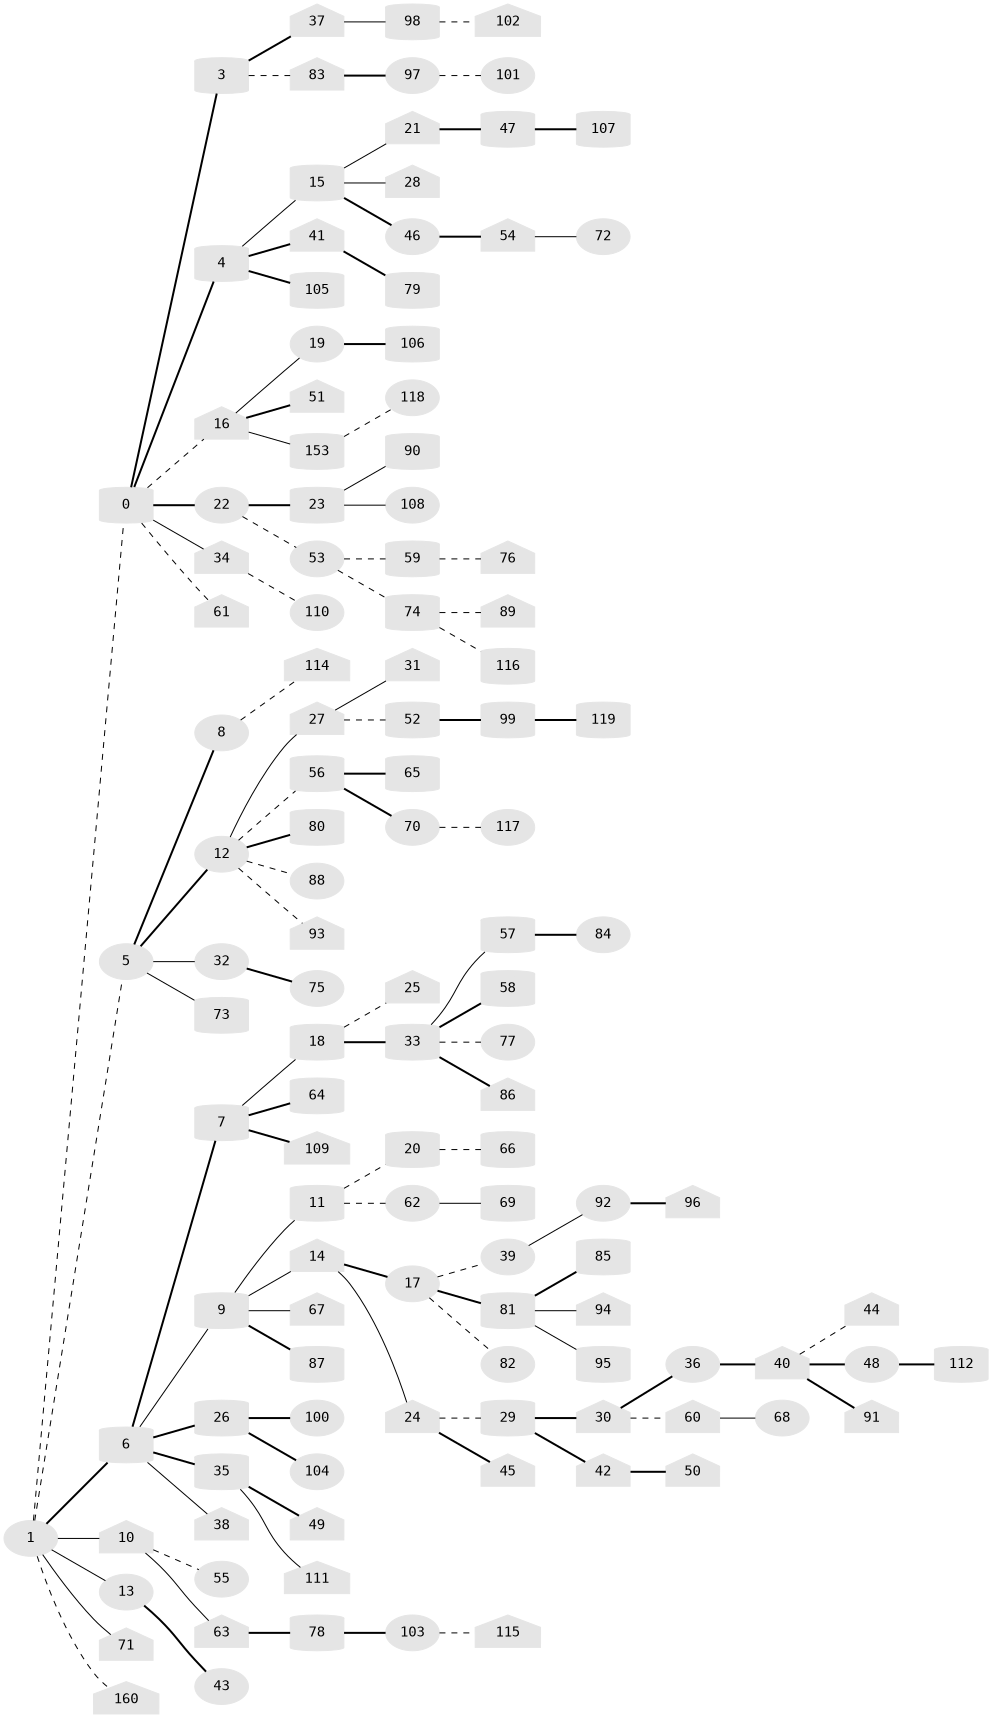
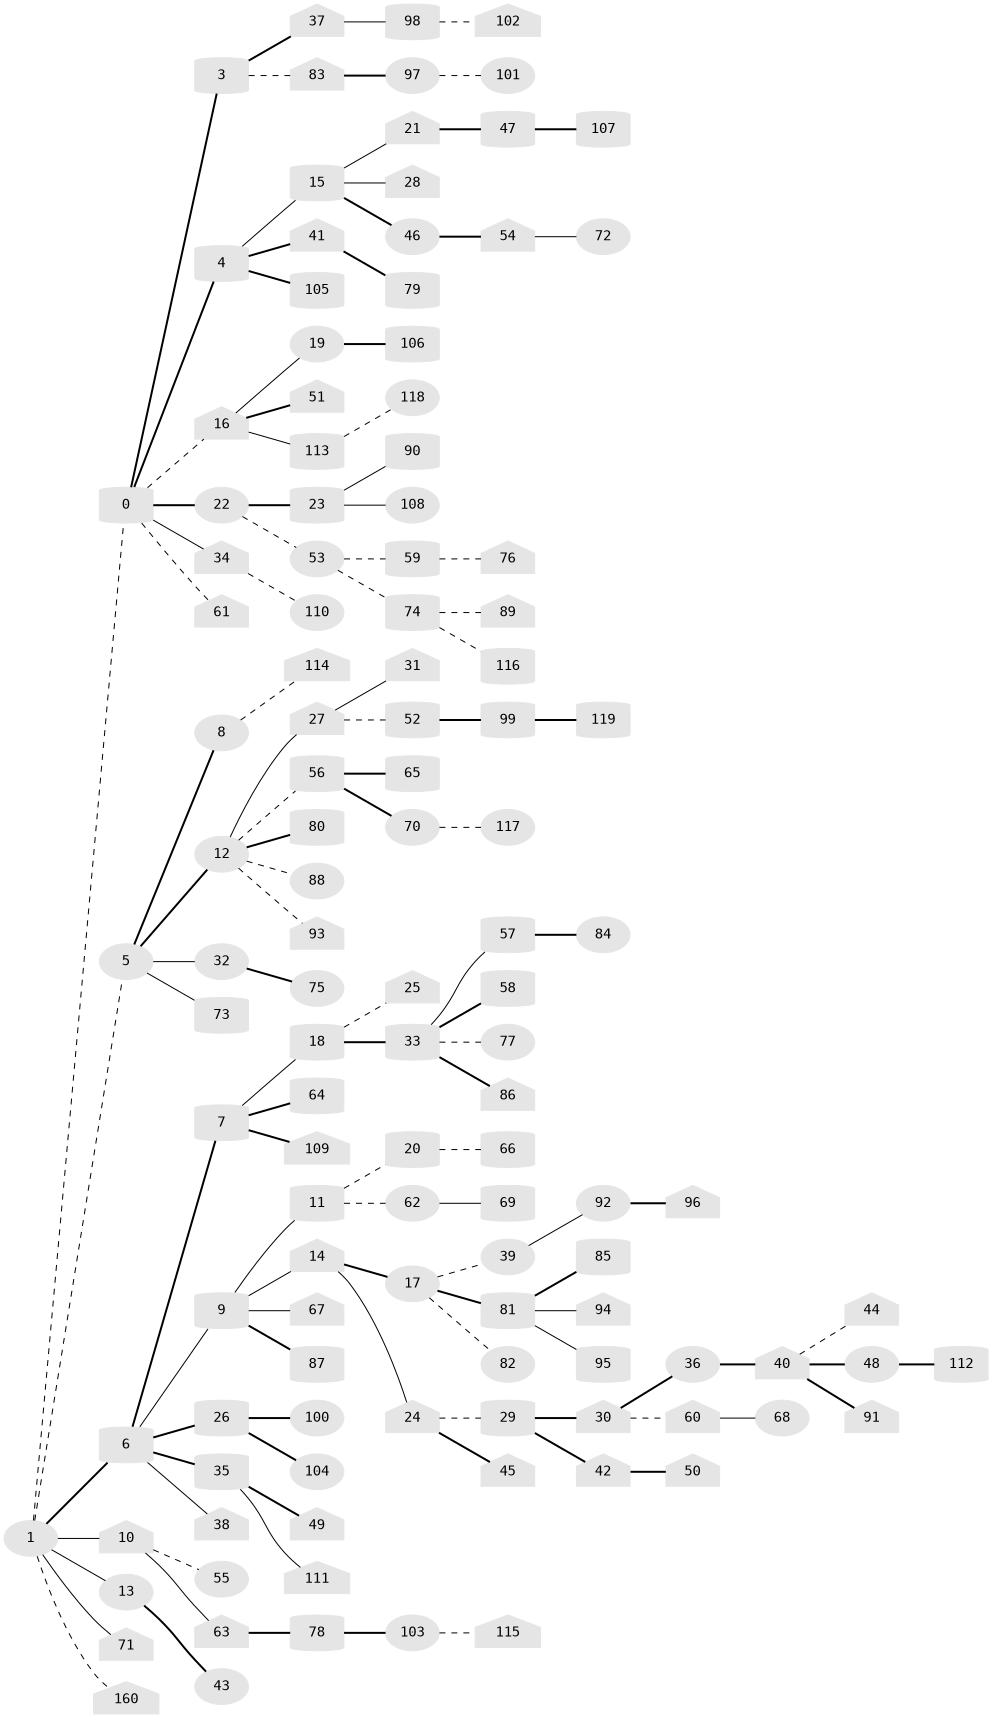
node "153": label "153" -> "113"
